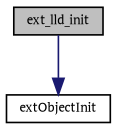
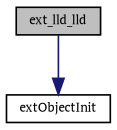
node "ext_lld_init": label "ext_lld_init" -> "ext_lld_lld"
